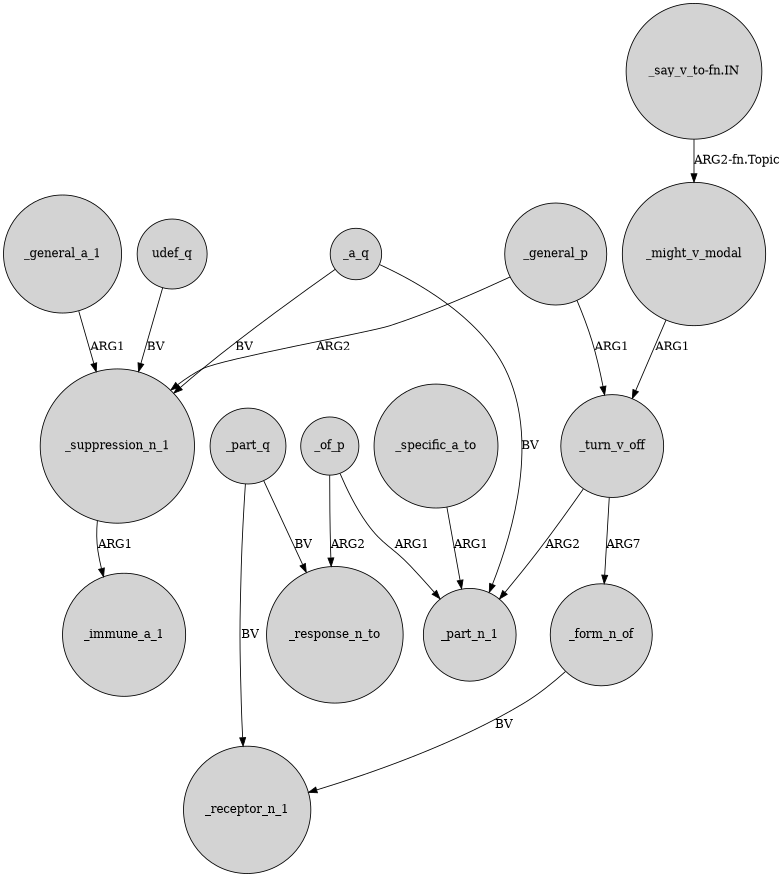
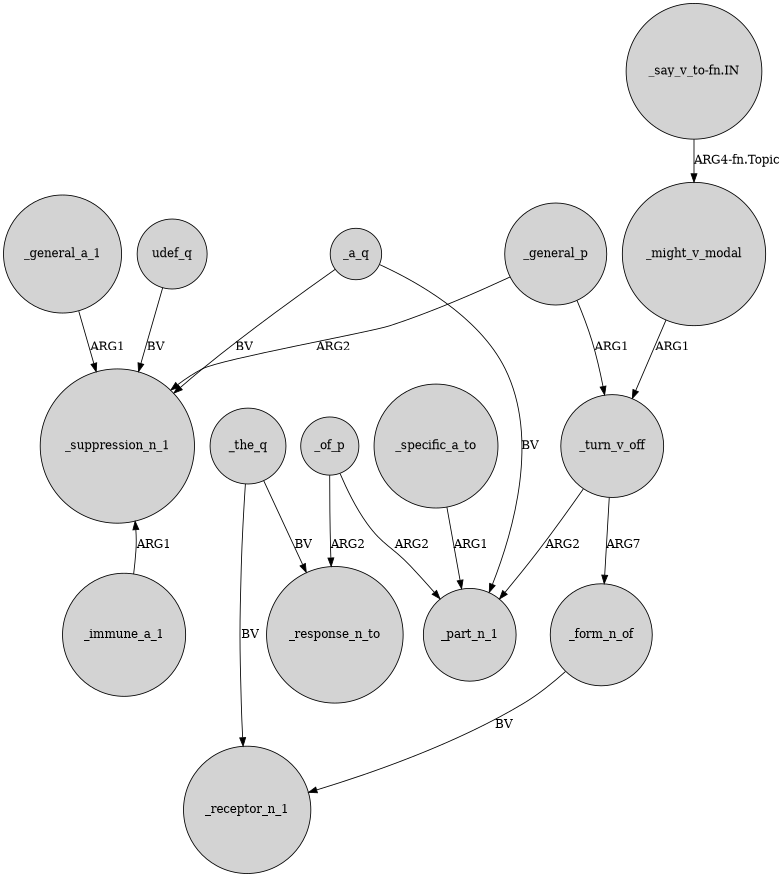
edge "_say_v_to-fn.IN" -> "_might_v_modal": label "ARG2-fn.Topic" -> "ARG4-fn.Topic"
node "_part_q": label "_part_q" -> "_the_q"
edge "_suppression_n_1" -> "_immune_a_1": reversed
edge "_of_p" -> "_part_n_1": label "ARG1" -> "ARG2"
